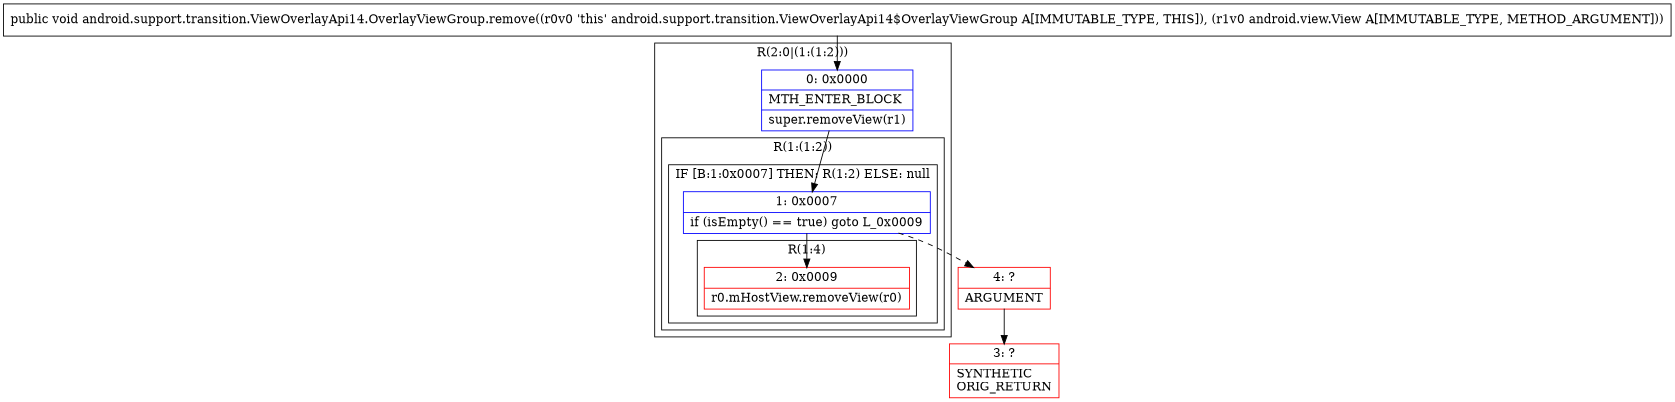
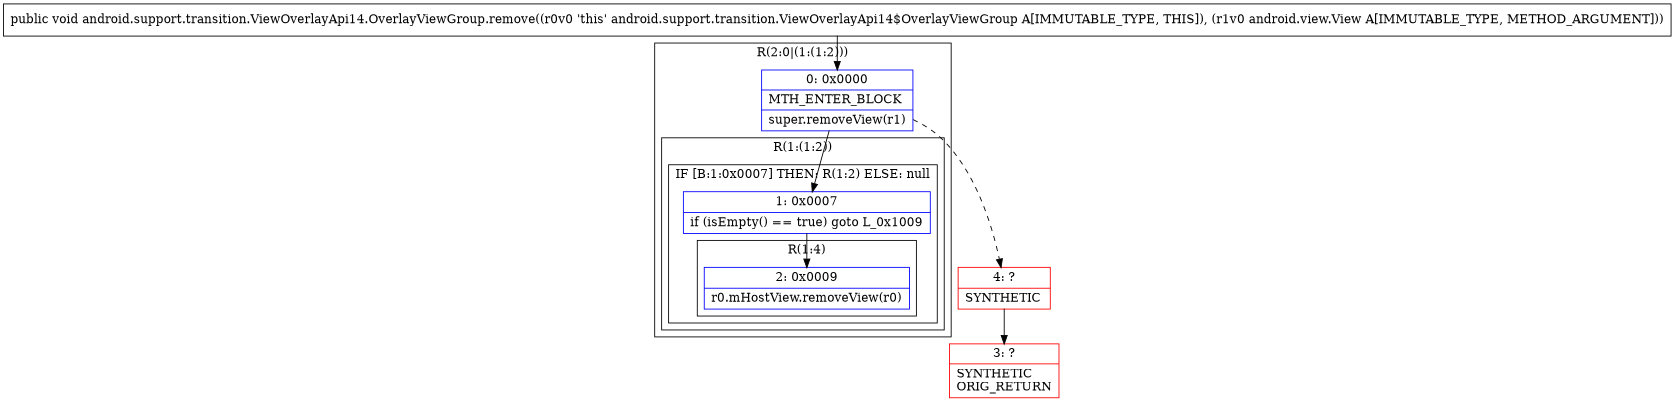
node "1: 0x0007": text "if (isEmpty() == true) goto L_0x0009" -> "if (isEmpty() == true) goto L_0x1009"
edge "1: 0x0007" -> "4: ?": now "0: 0x0000" -> "4: ?"
node "2: 0x0009": color red -> blue
node "4: ?": text "ARGUMENT" -> "SYNTHETIC"
